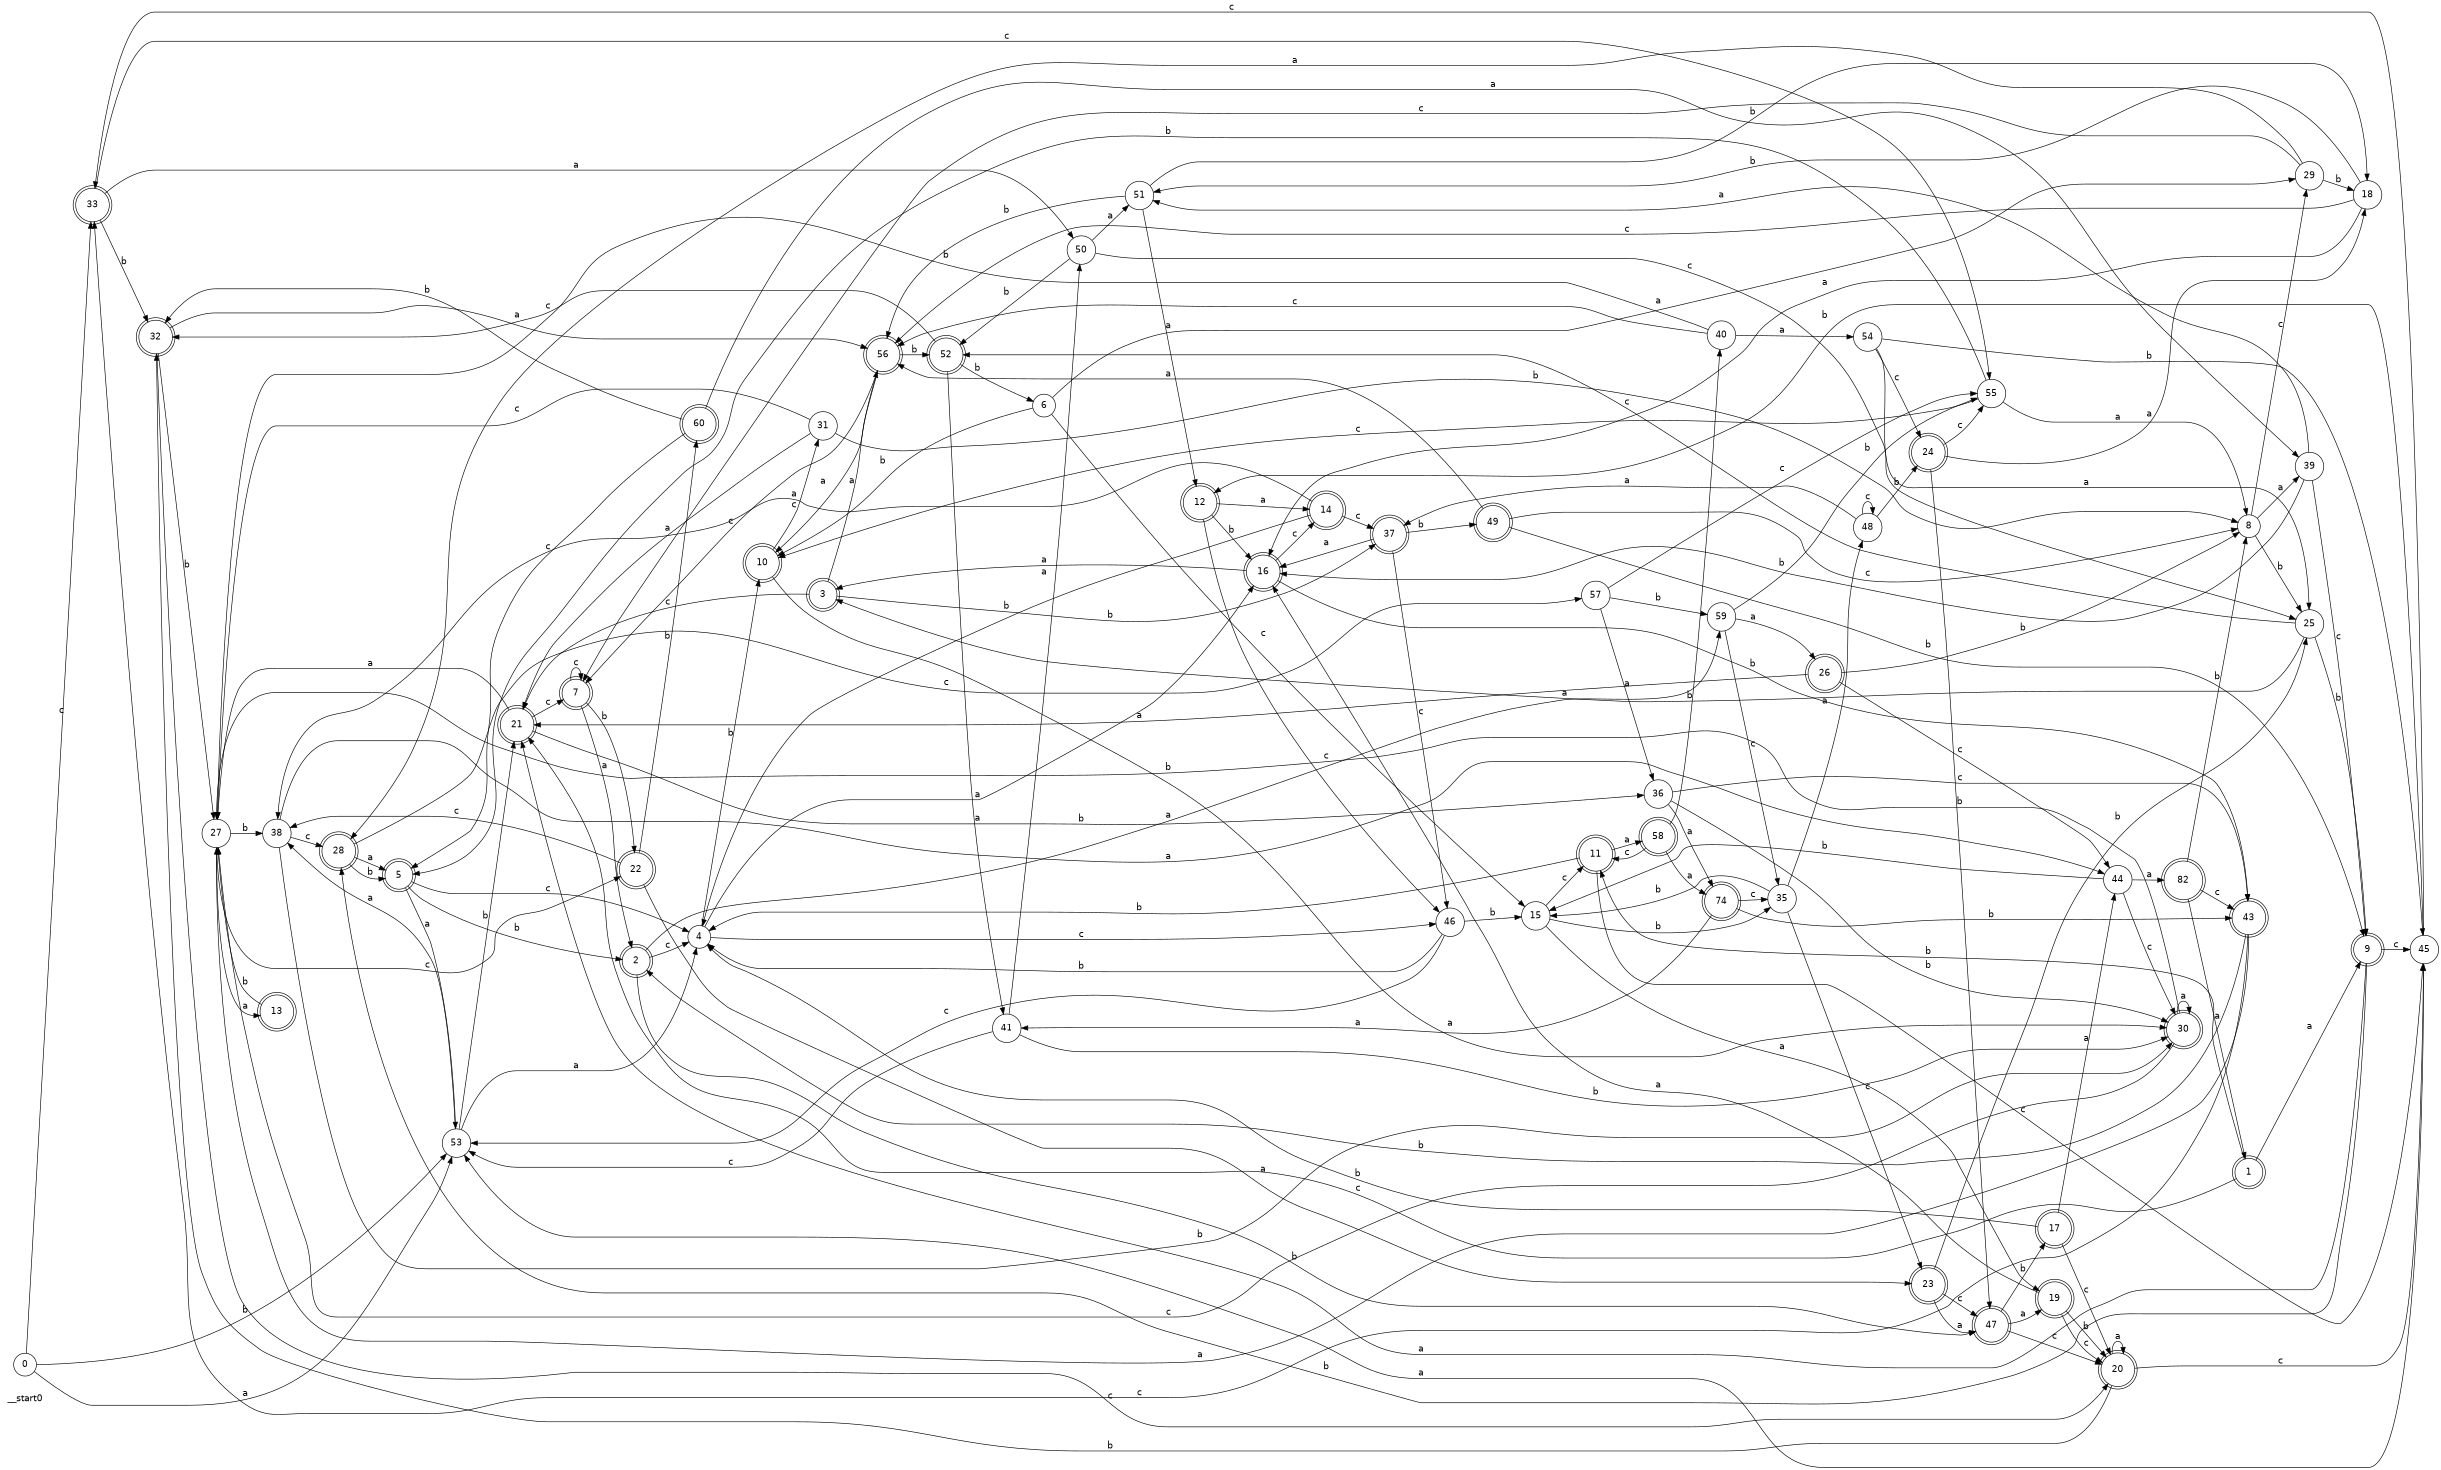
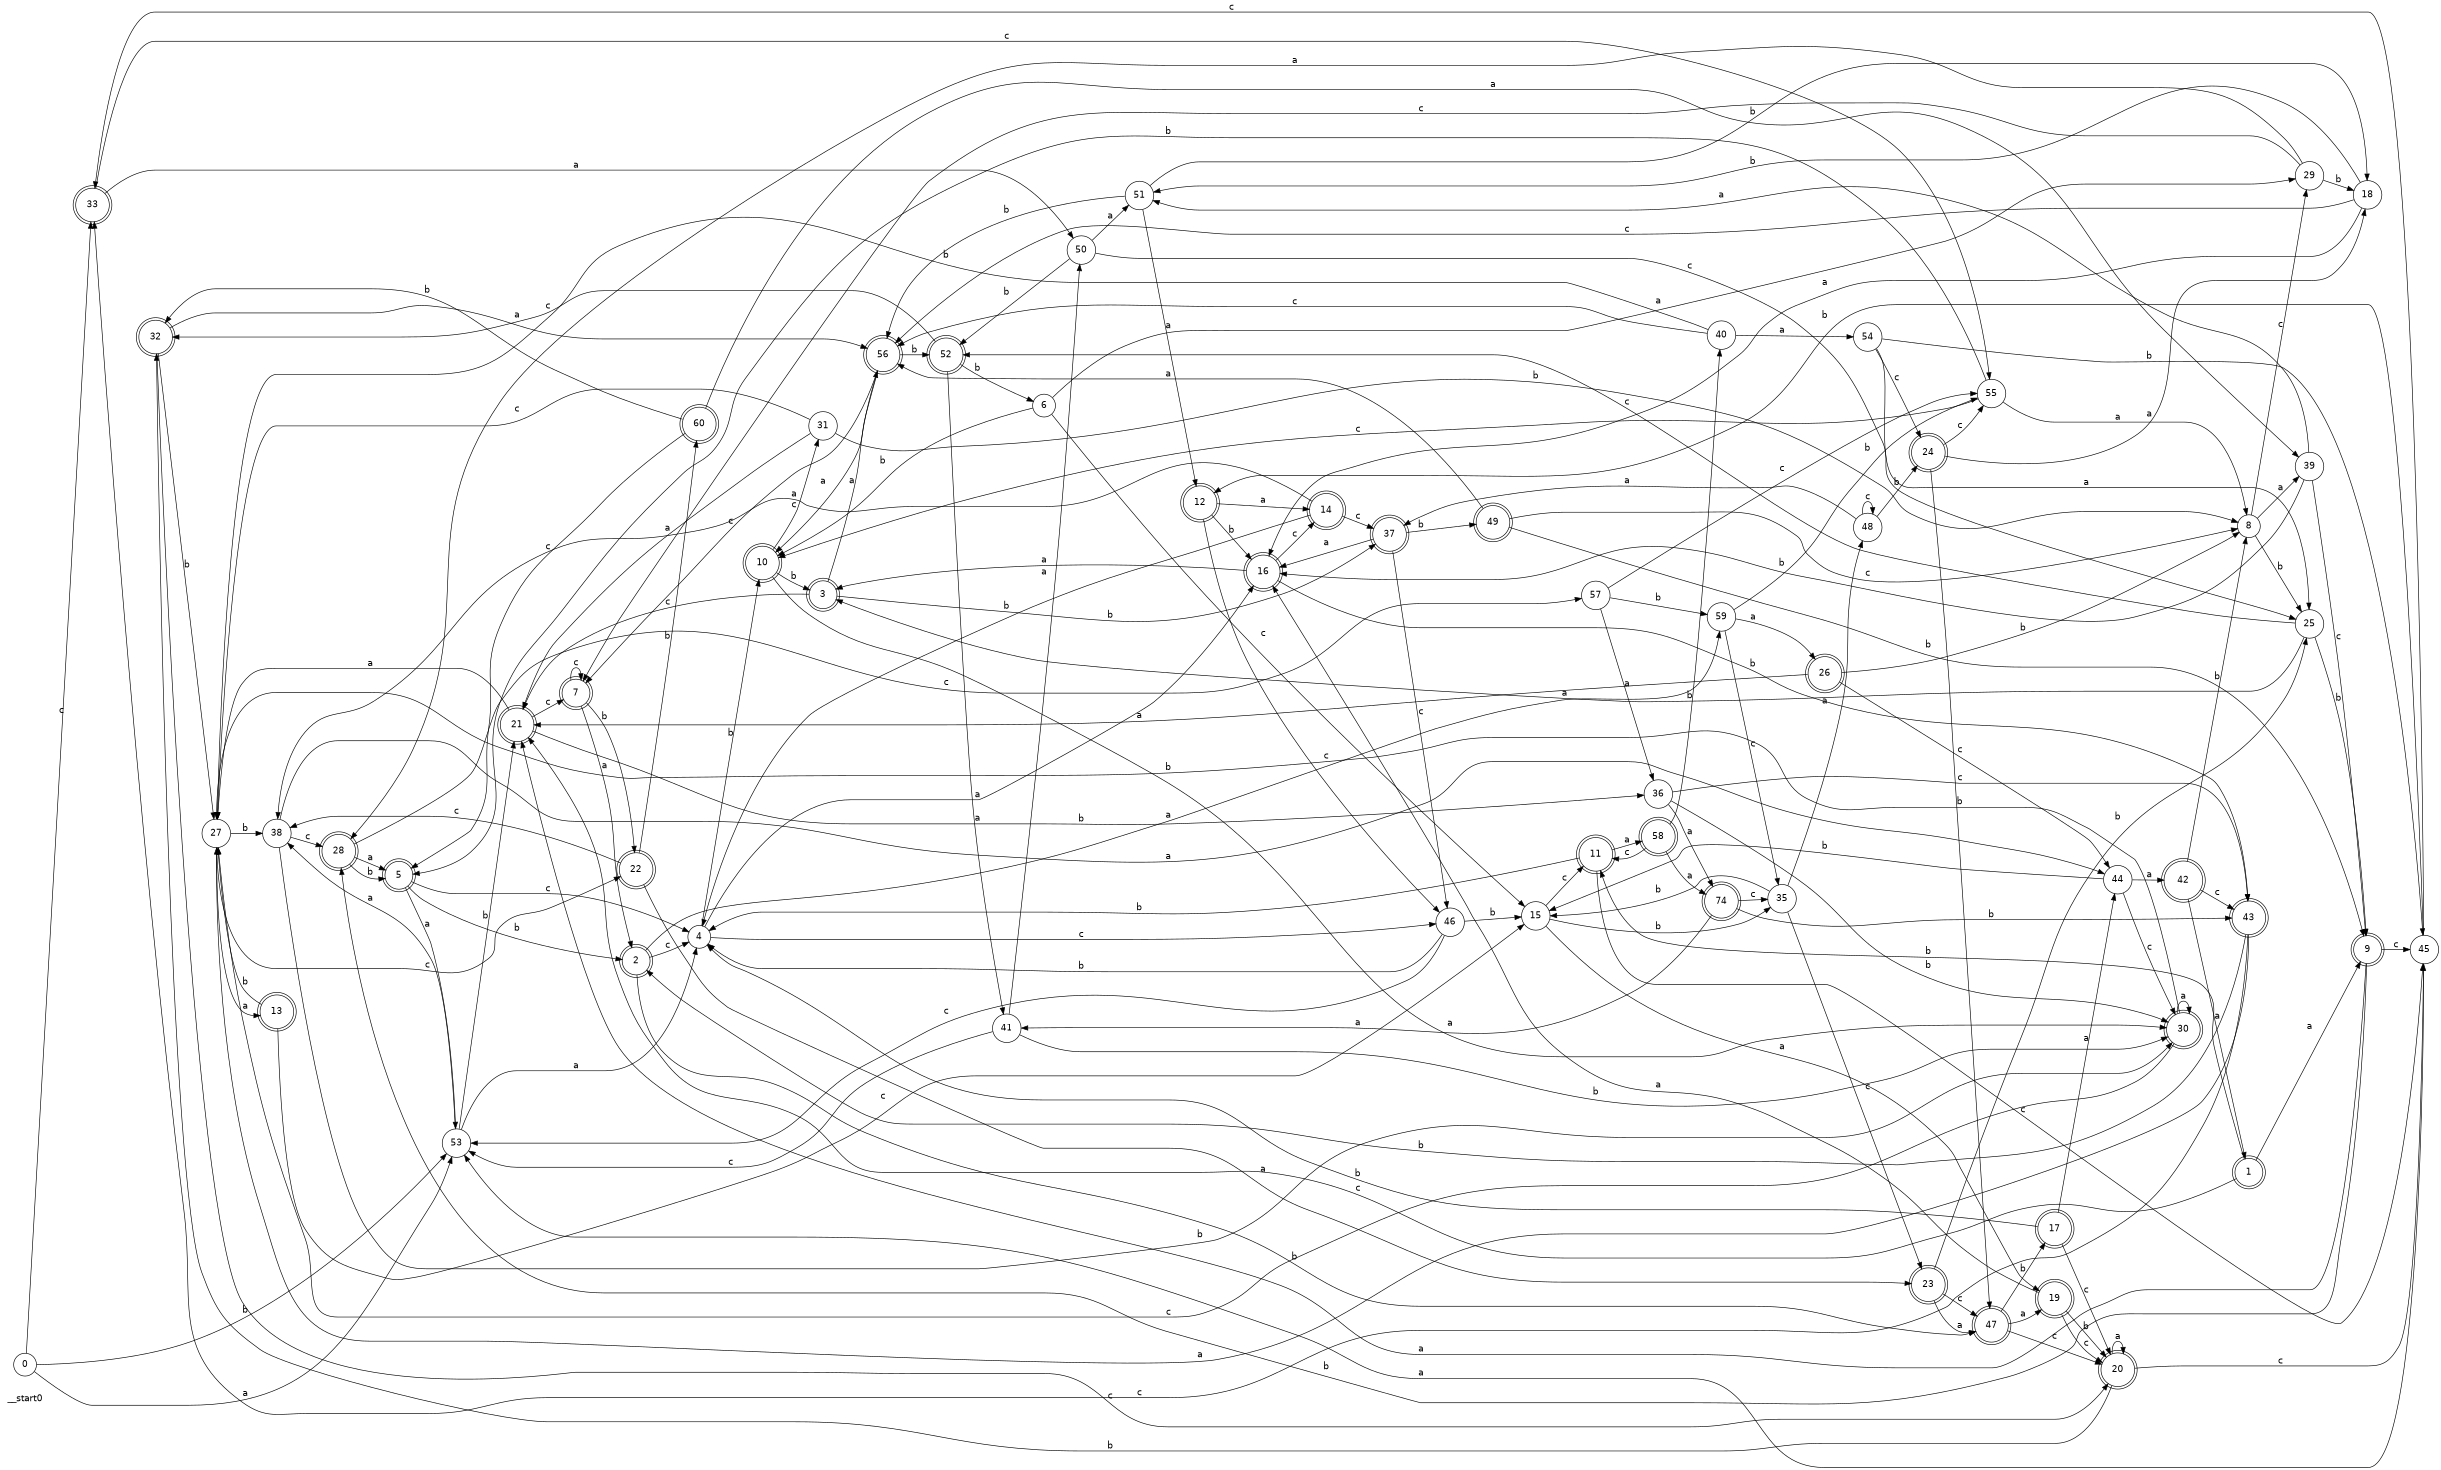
edge "33" -> "32": removed, label "b"
edge "10" -> "3": added, label "b"
node "82": label "82" -> "42"
edge "13" -> "15": added, label "c"
